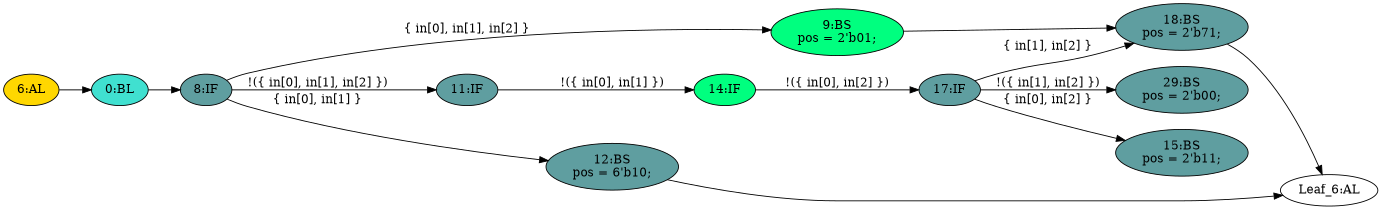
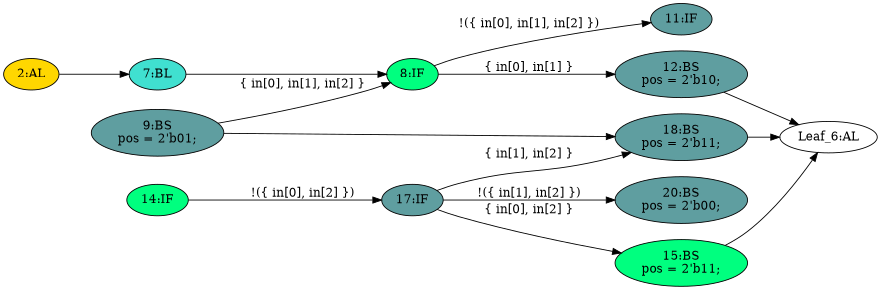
node "18:BS pos = 2'b71;": label "18:BS pos = 2'b71;" -> "18:BS pos = 2'b11;"
node "9:BS pos = 2'b01;": fillcolor springgreen -> cadetblue
edge "8:IF" -> "9:BS pos = 2'b01;": reversed
node "6:AL": label "6:AL" -> "2:AL"
node "0:BL": label "0:BL" -> "7:BL"
node "8:IF": fillcolor cadetblue -> springgreen
edge "11:IF" -> "14:IF": removed, label "!({ in[0], in[1] })"
node "29:BS pos = 2'b00;": label "29:BS pos = 2'b00;" -> "20:BS pos = 2'b00;"
node "15:BS pos = 2'b11;": fillcolor cadetblue -> springgreen
node "12:BS pos = 6'b10;": label "12:BS pos = 6'b10;" -> "12:BS pos = 2'b10;"
edge "15:BS pos = 2'b11;" -> "Leaf_6:AL": added
